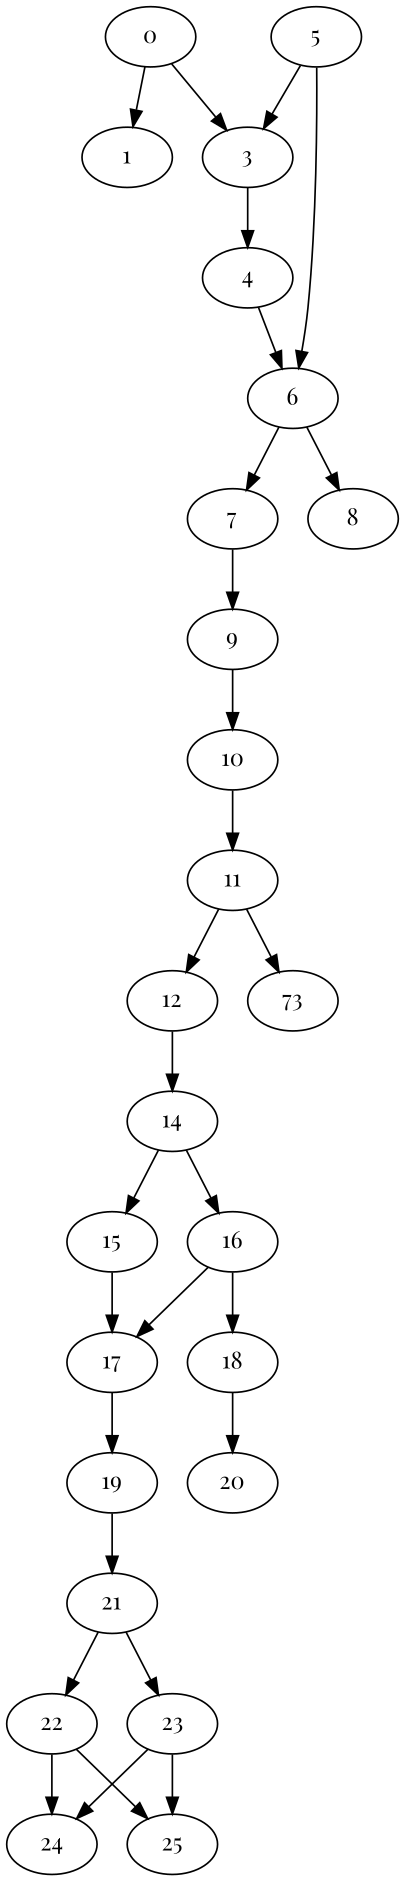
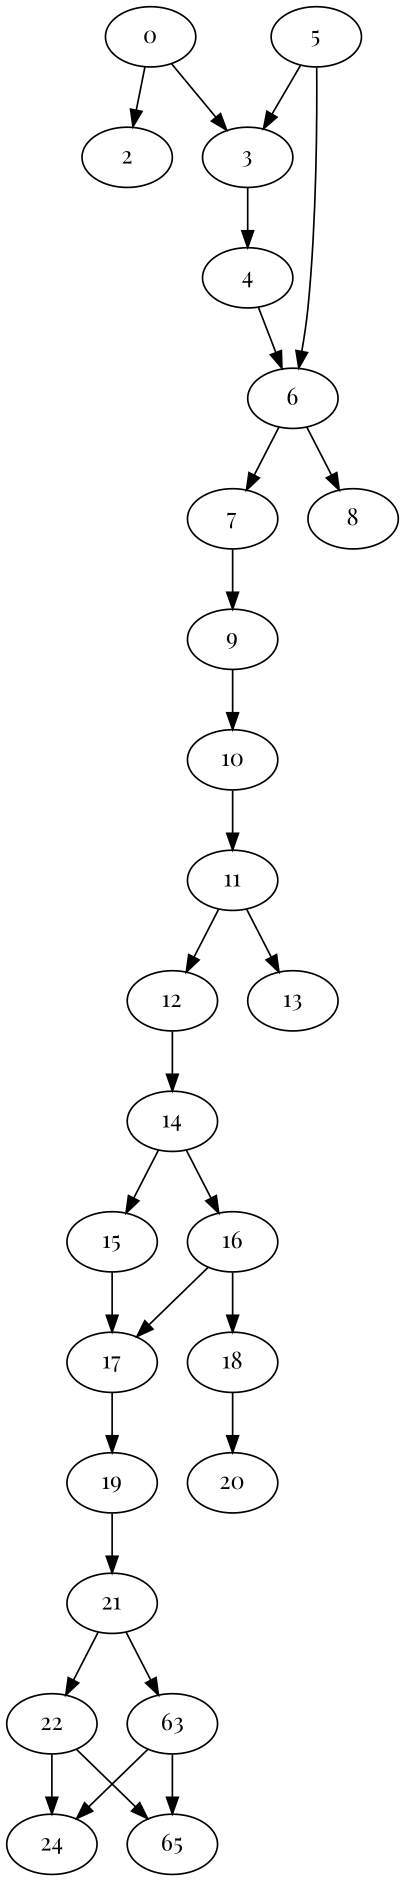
node "1": label "1" -> "2"
node "73": label "73" -> "13"
node "23": label "23" -> "63"
node "25": label "25" -> "65"
